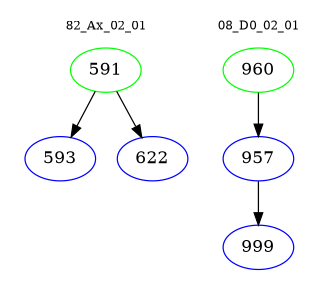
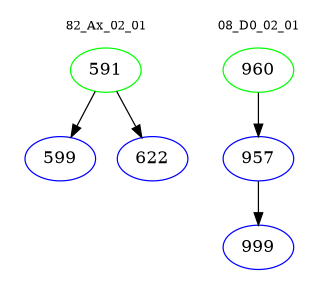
node "593": label "593" -> "599"
